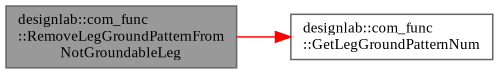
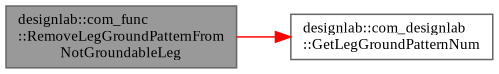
node "designlab::com_func ::GetLegGroundPatternNum": label "designlab::com_func ::GetLegGroundPatternNum" -> "designlab::com_designlab ::GetLegGroundPatternNum"
